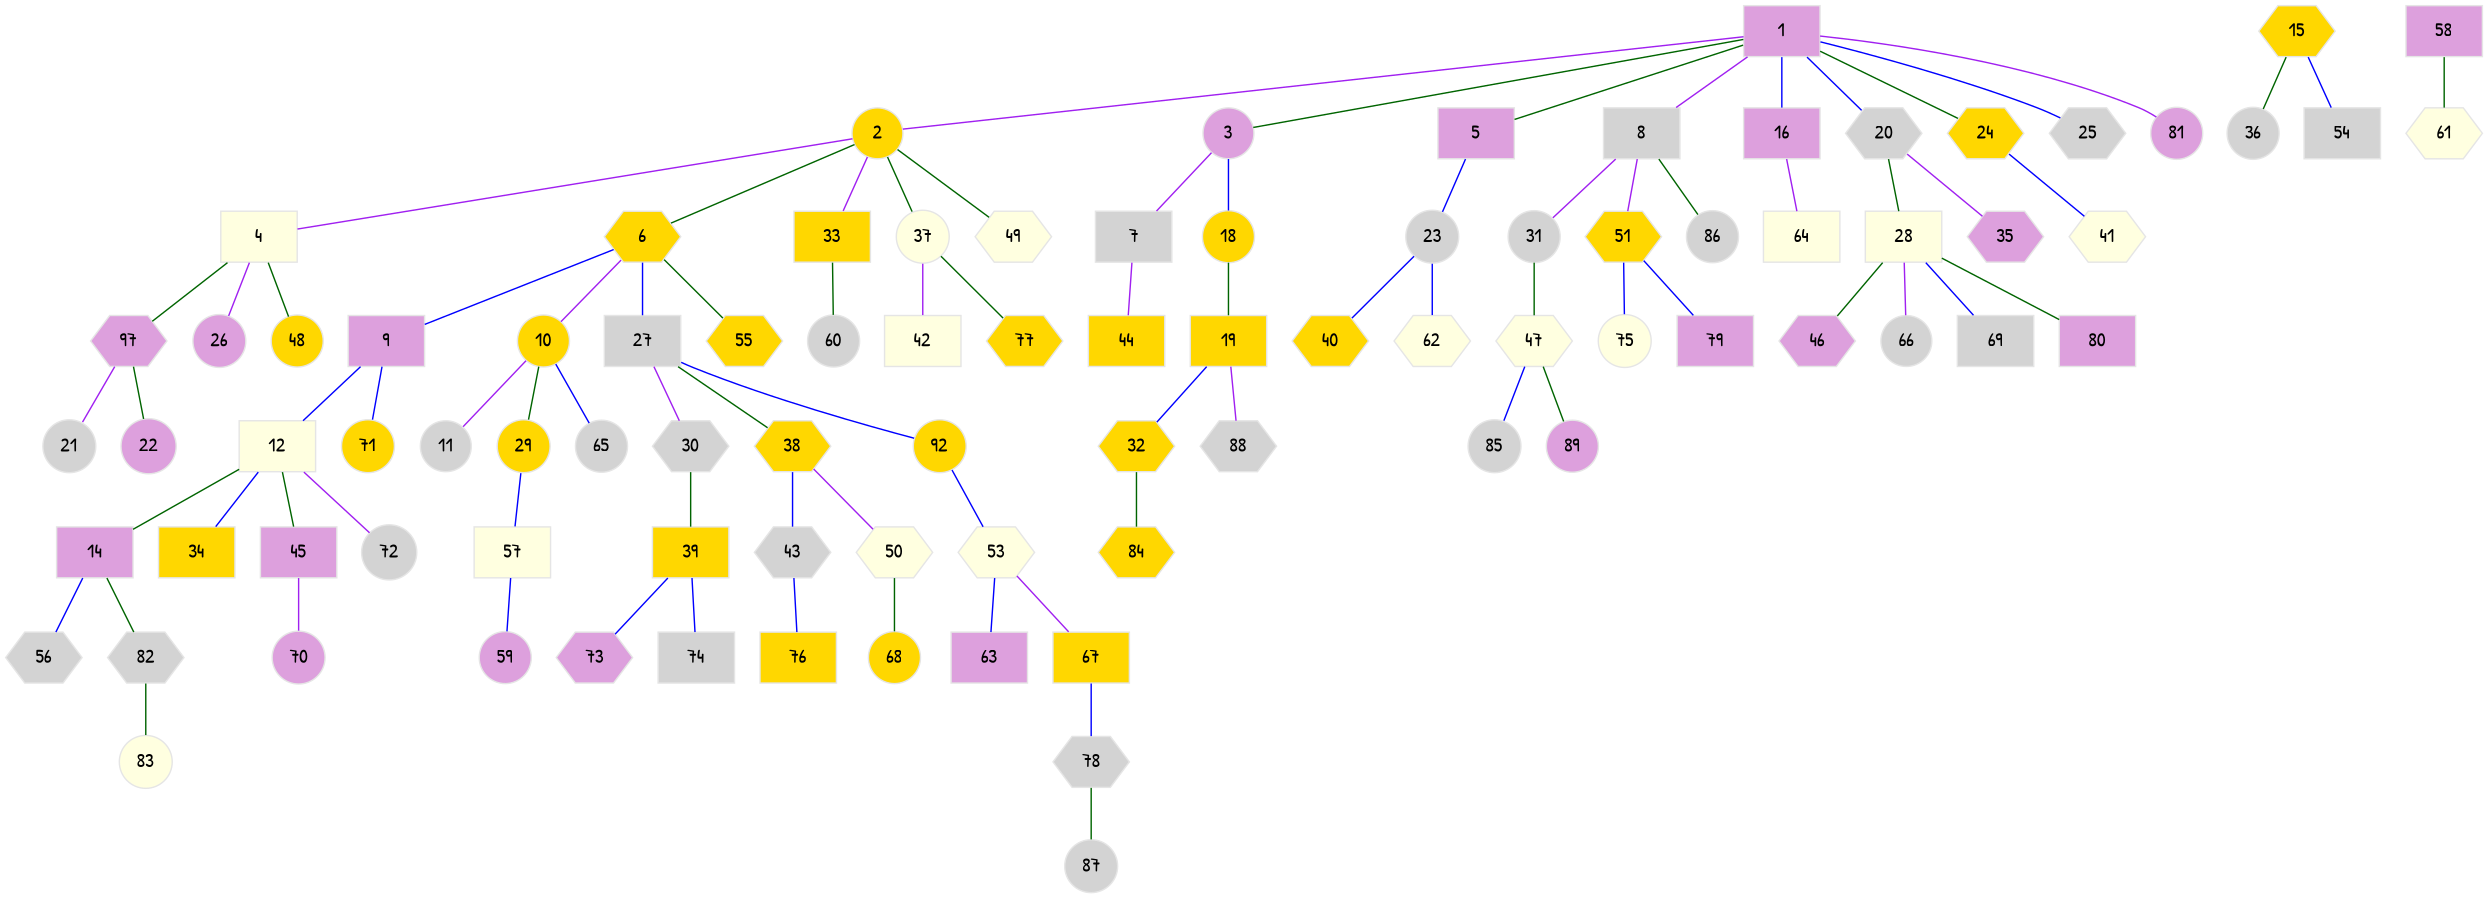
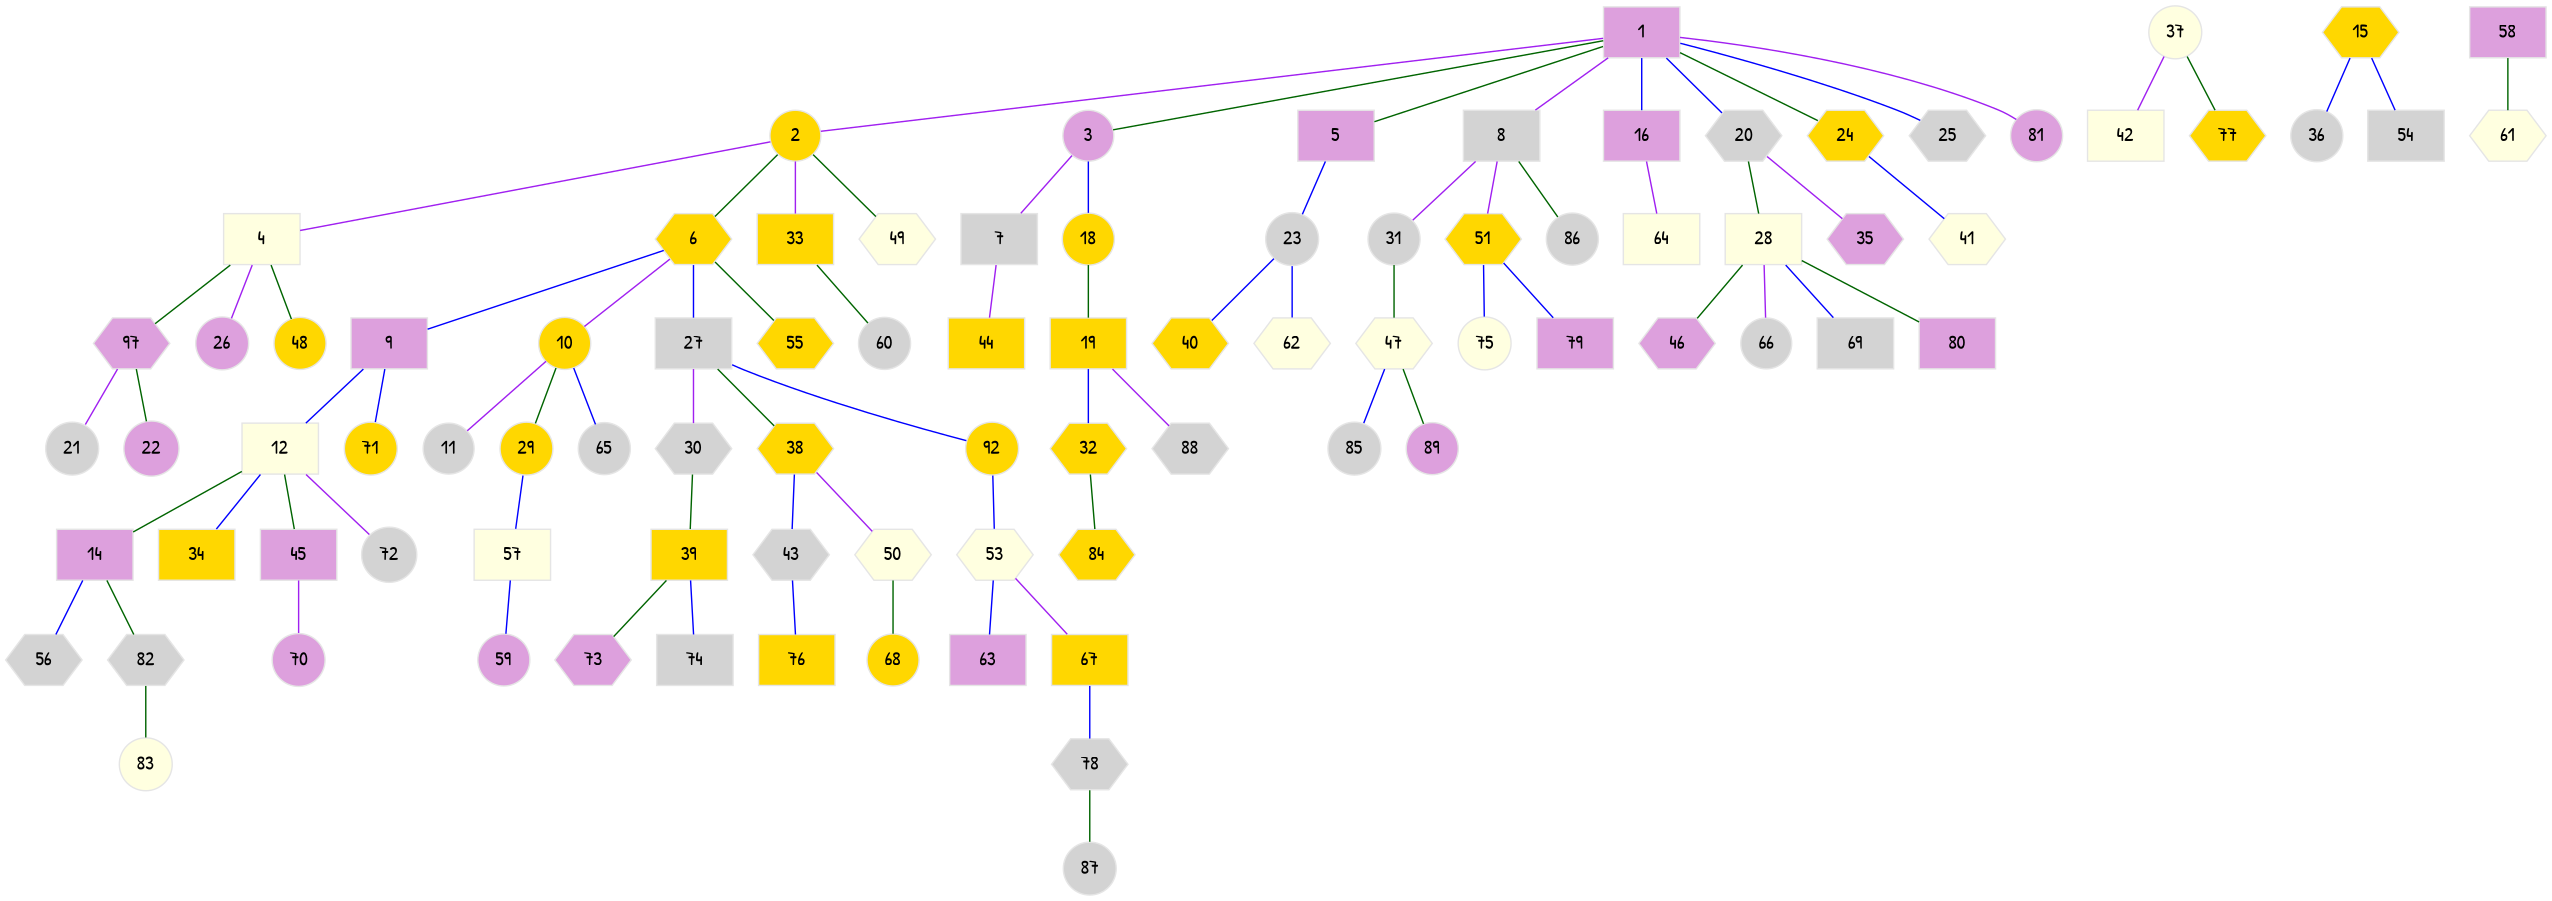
edge "15" -- "36": color darkgreen -> blue
edge "2" -- "37": removed
edge "39" -- "73": color blue -> darkgreen
